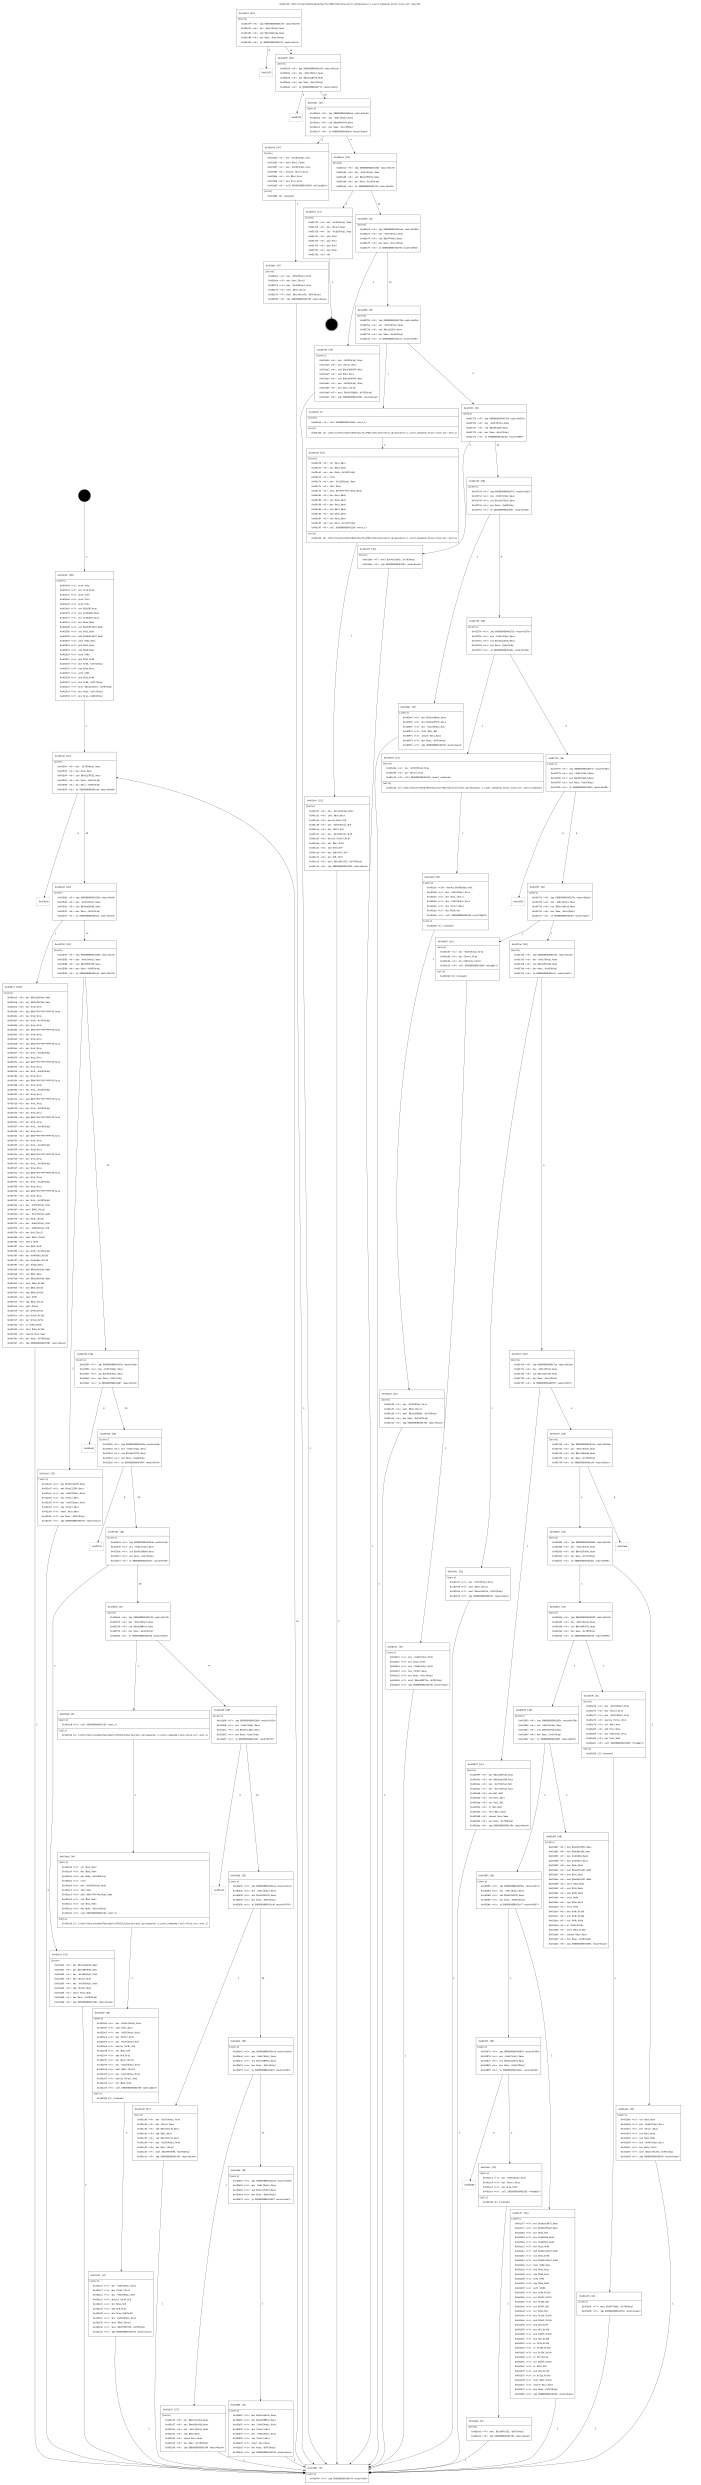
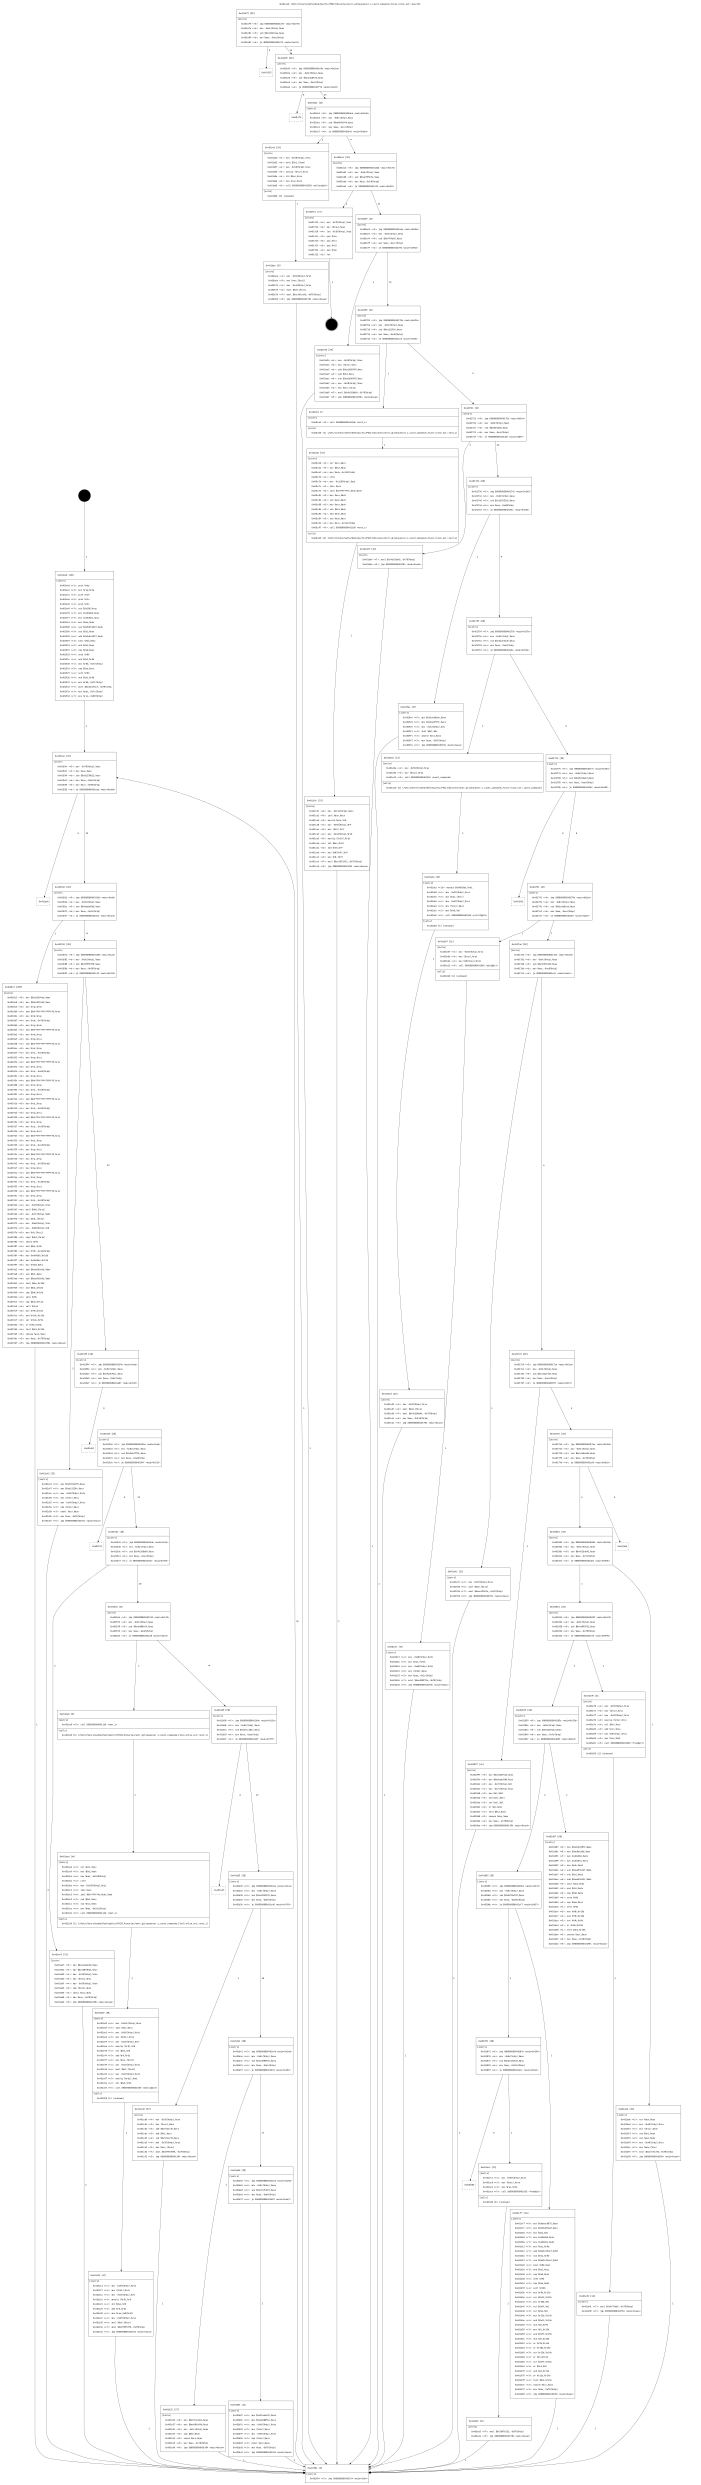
edge "0x401599 [28]" -> "0x4015b5 [28]": removed, label "22"
